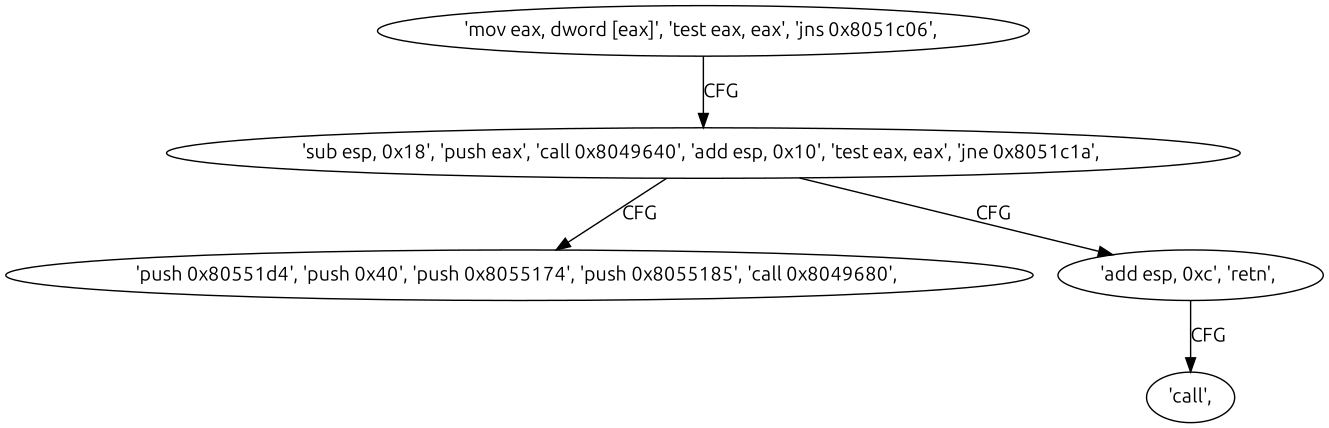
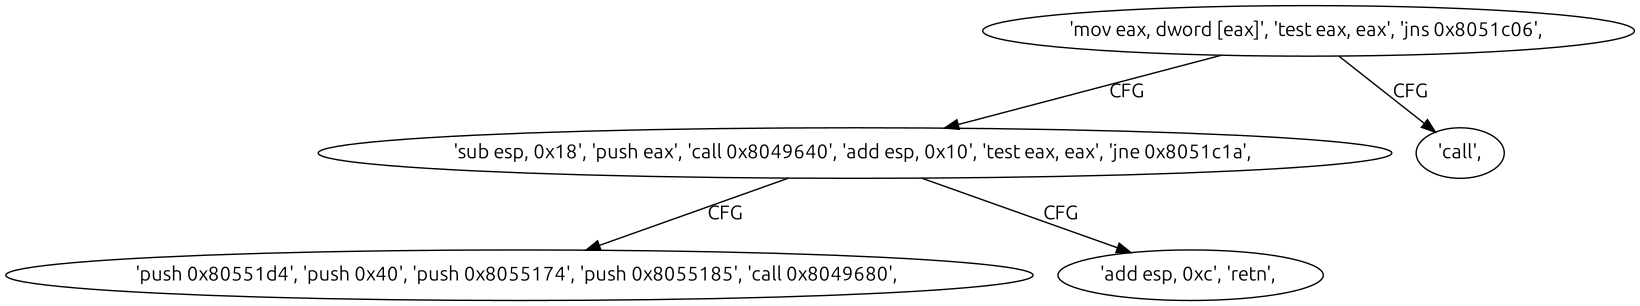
edge "'add esp, 0xc', 'retn'," -> "'call',": now "'mov eax, dword [eax]', 'test eax, eax', 'jns 0x8051c06'," -> "'call',"
